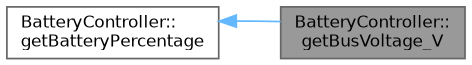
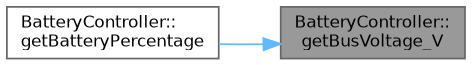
edge "BatteryController:: getBusVoltage_V" -> "BatteryController:: getBatteryPercentage": reversed
